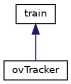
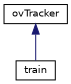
edge "ovTracker" -> "train": reversed
